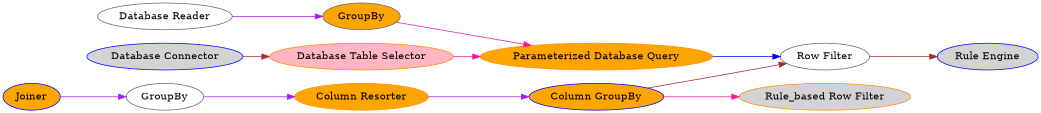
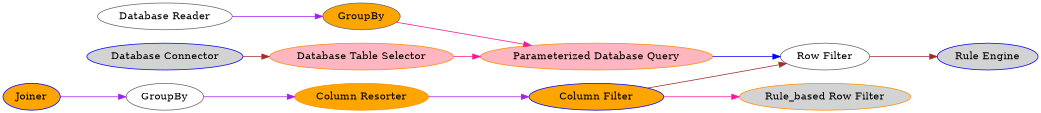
node "Parameterized Database Query": fillcolor orange -> lightpink
node "Column GroupBy": label "Column GroupBy" -> "Column Filter"
